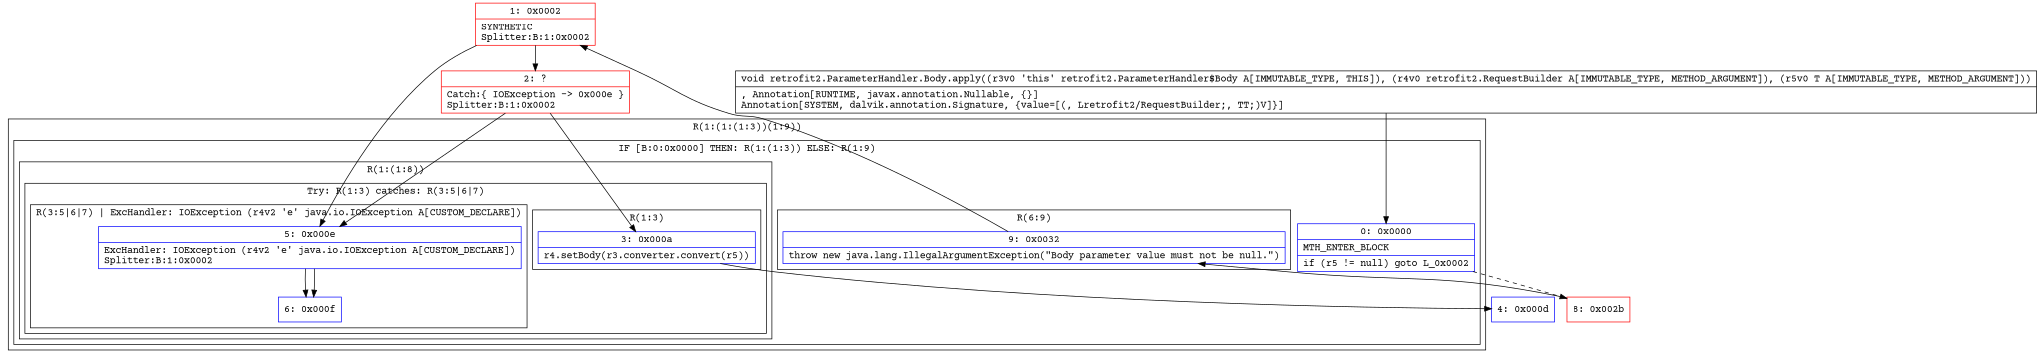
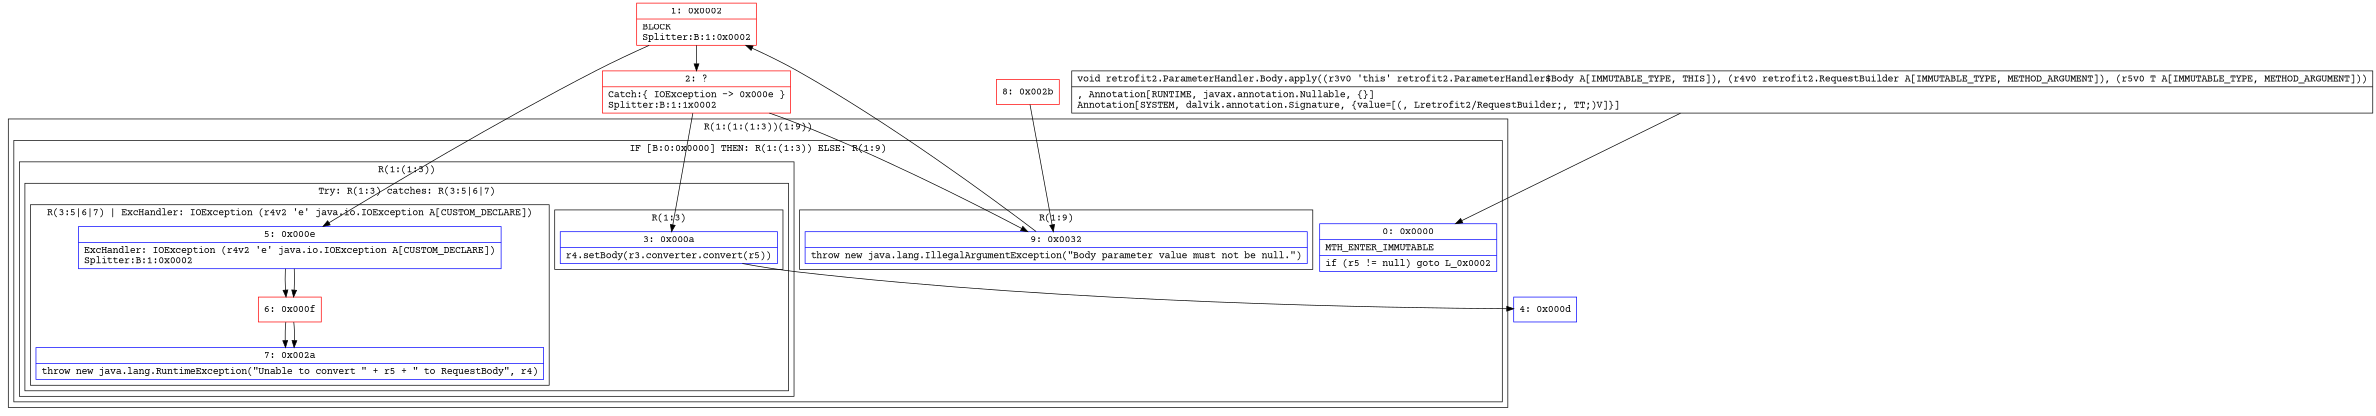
node "1: 0x0002": text "SYNTHETIC" -> "BLOCK"
node "2: ?": text "Splitter:B:1:0x0002" -> "Splitter:B:1:1x0002"
edge "2: ?" -> "5: 0x000e": now "2: ?" -> "9: 0x0032"
cluster "R(1:(1:8))": label "R(1:(1:8))" -> "R(1:(1:3))"
cluster "R(6:9)": label "R(6:9)" -> "R(1:9)"
node "0: 0x0000": text "MTH_ENTER_BLOCK" -> "MTH_ENTER_IMMUTABLE"
edge "0: 0x0000" -> "8: 0x002b": removed
node "6: 0x000f": color blue -> red
node "7: 0x002a": added
